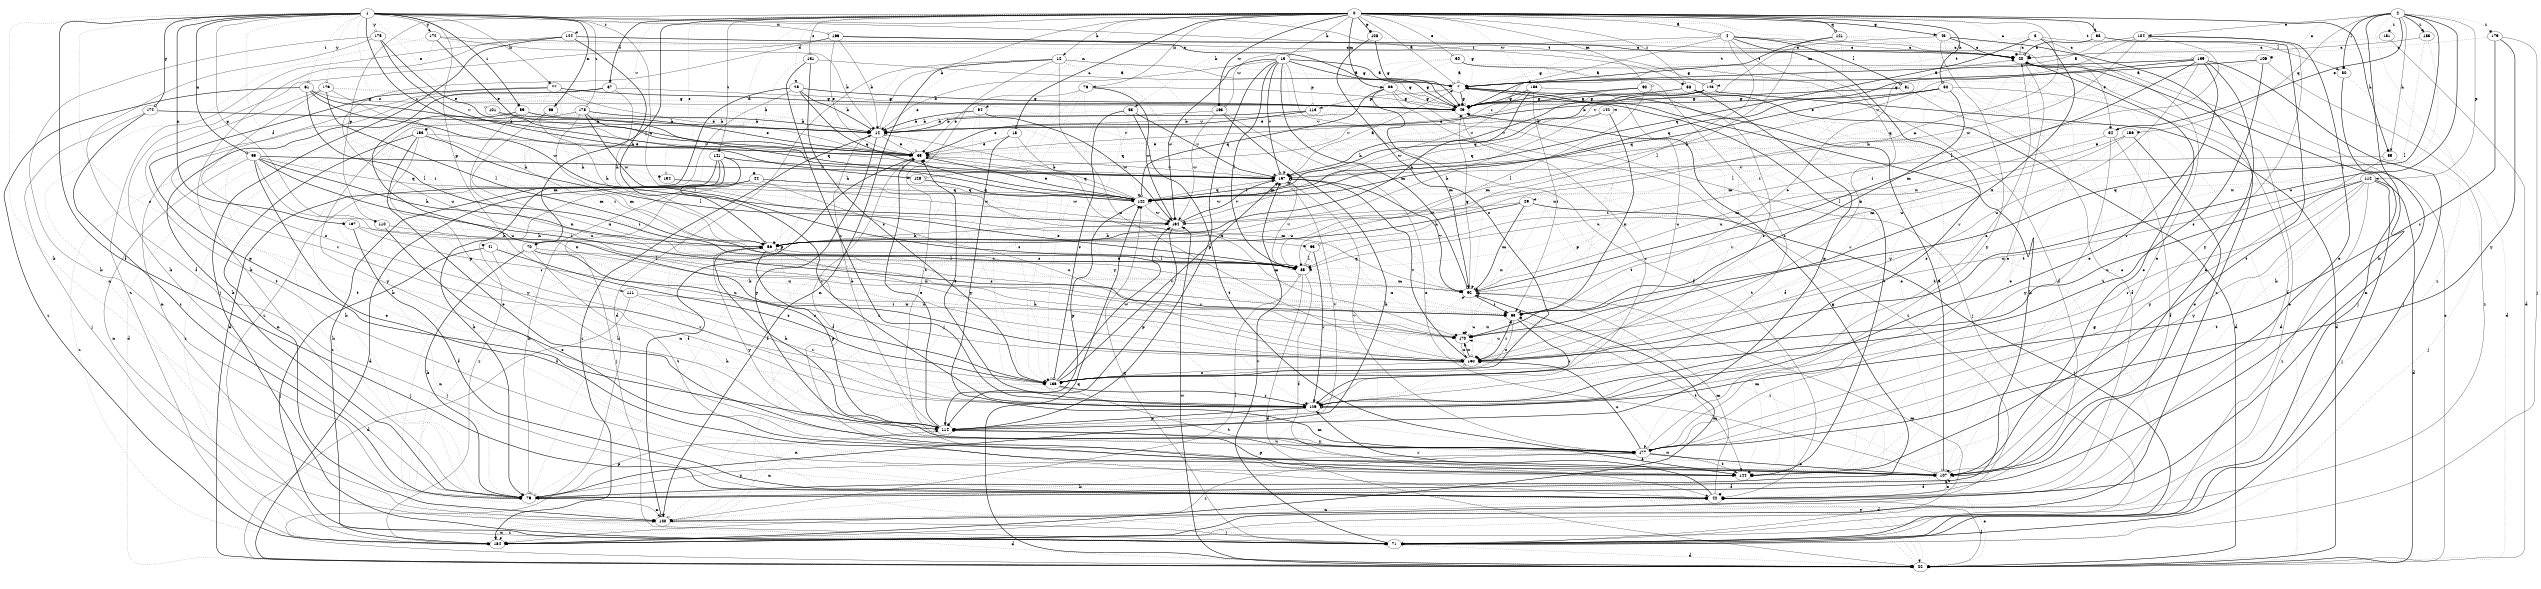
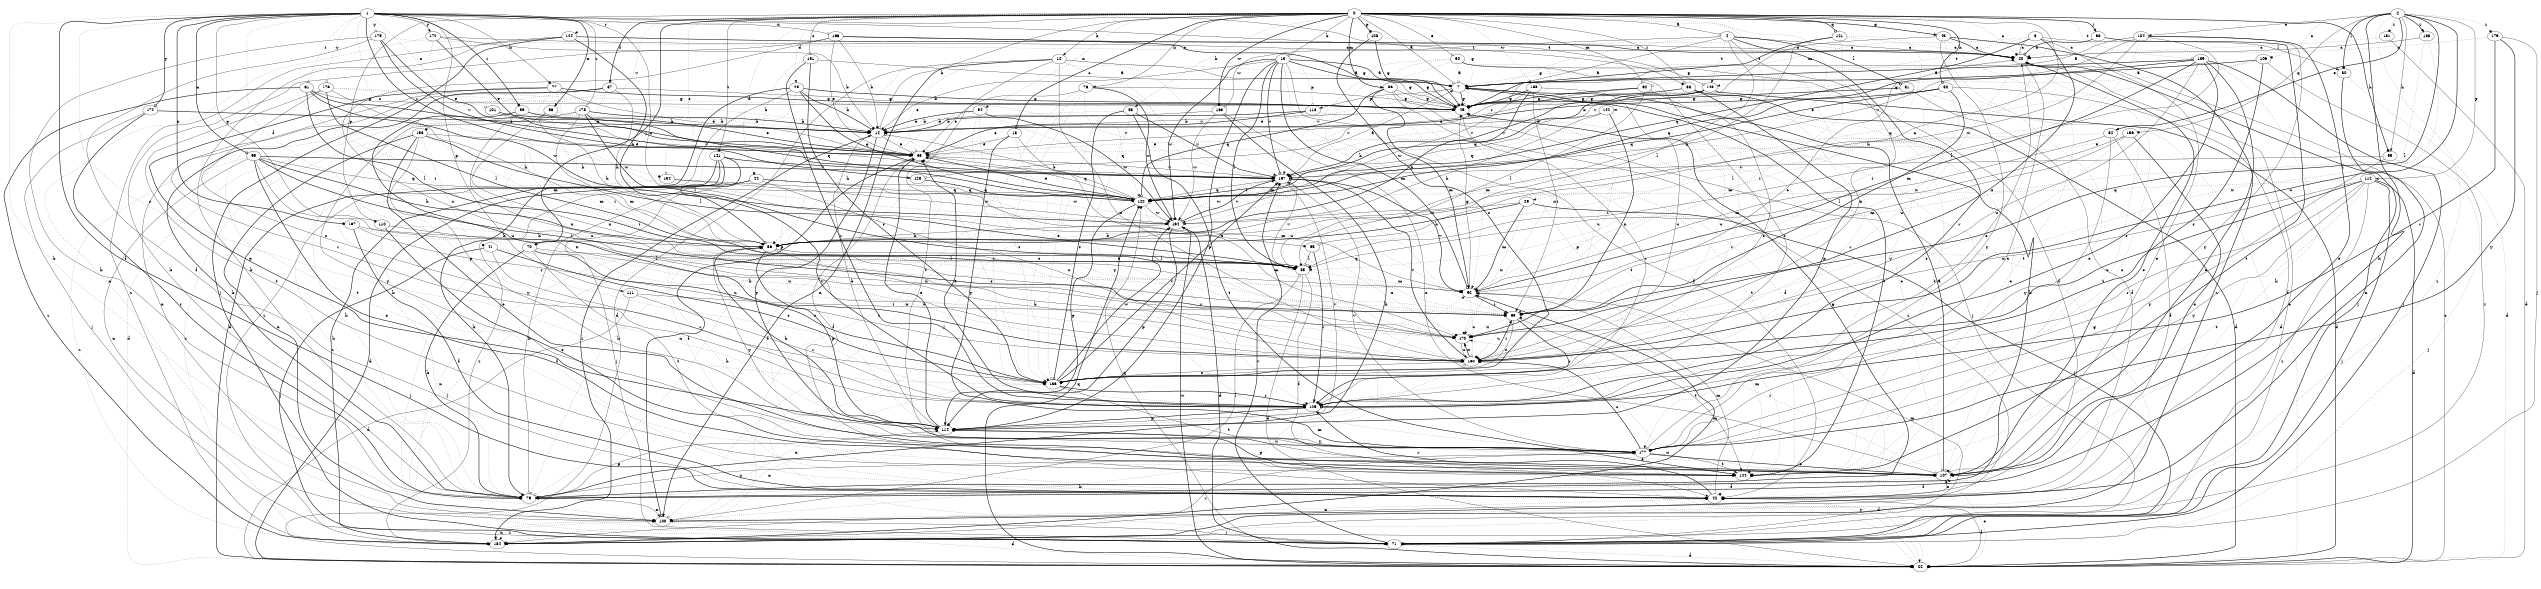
edge "4" -> "34": removed, label "e"
edge "164" -> "22": added, label "d"
